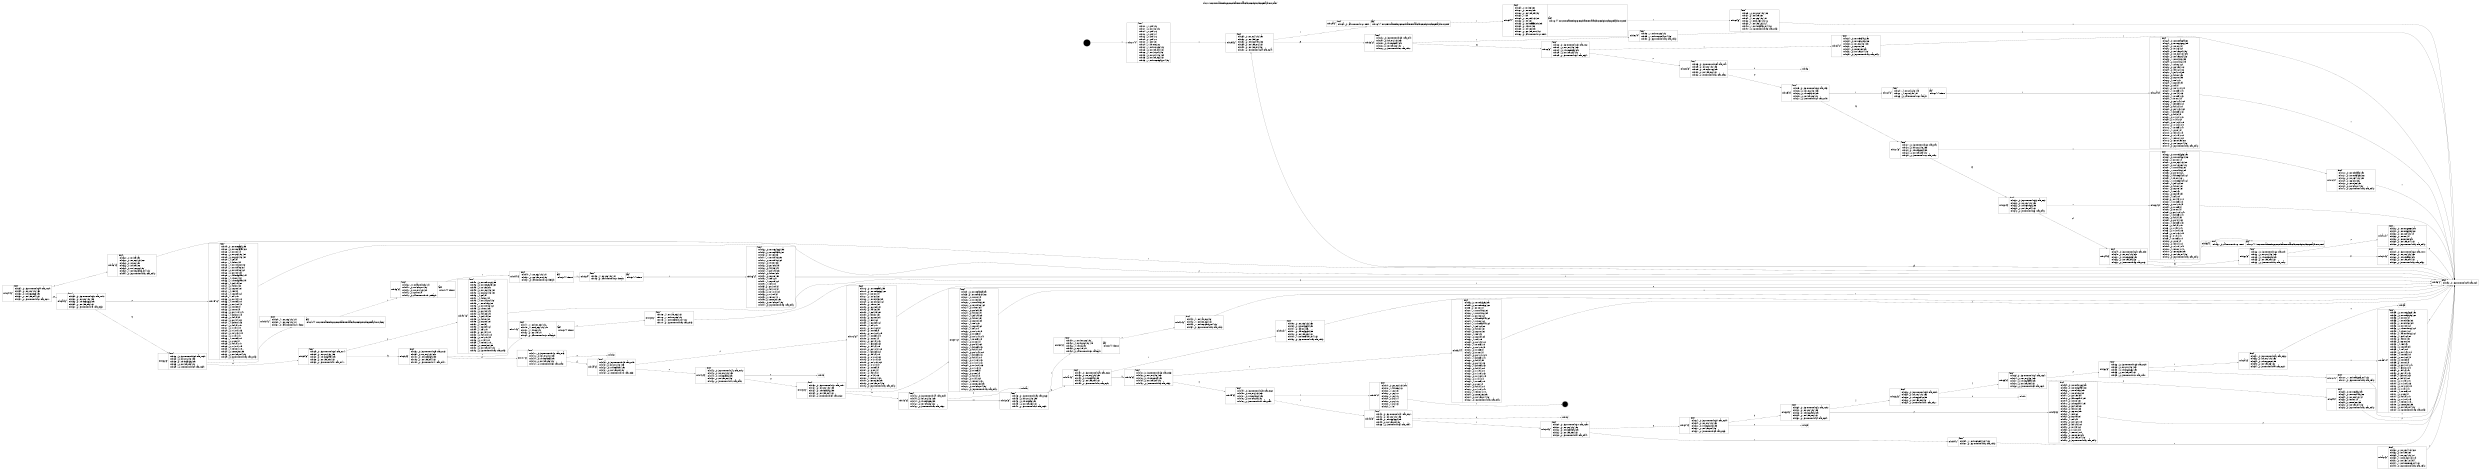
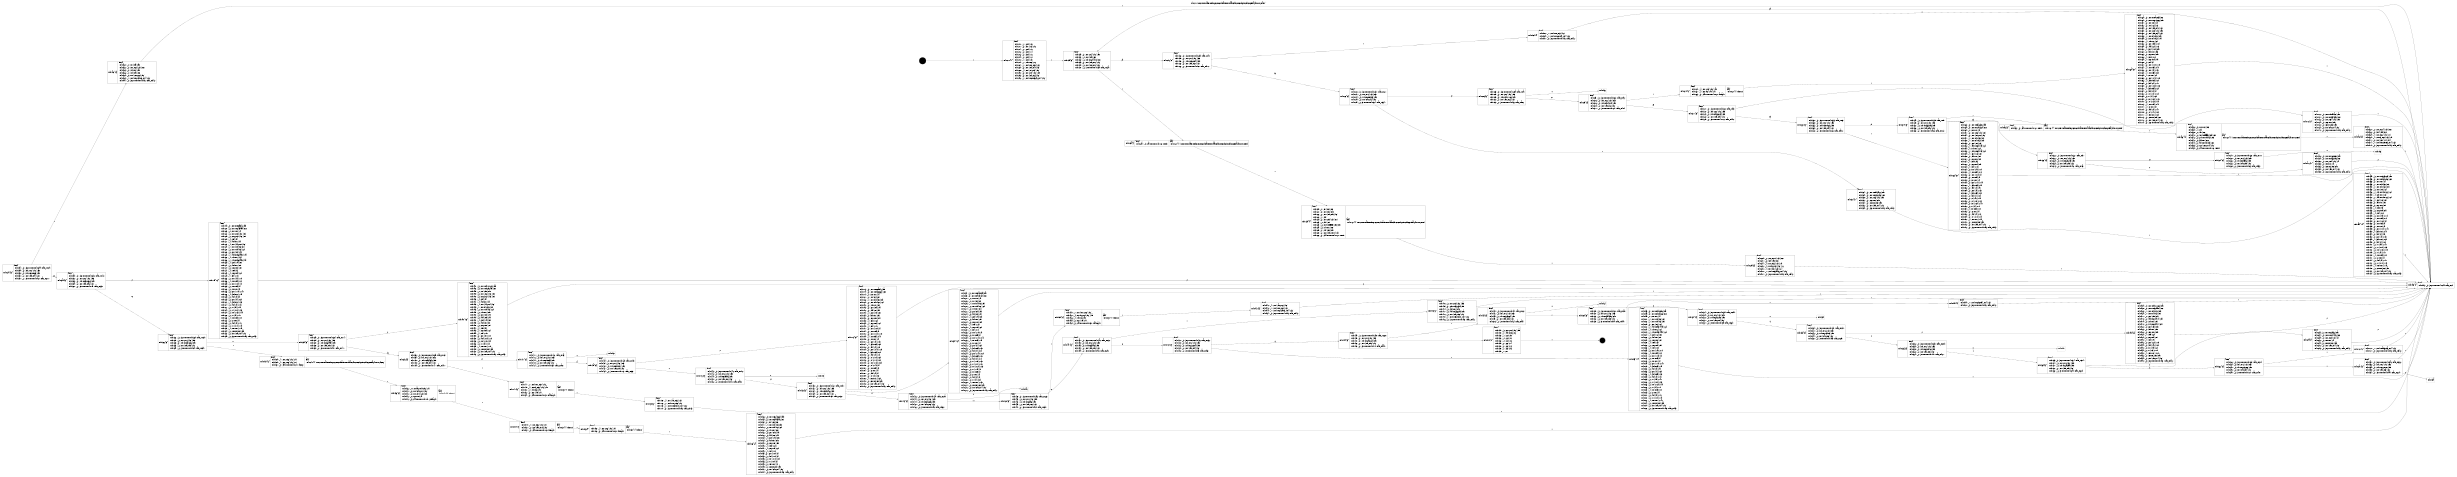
node "0x401a38 [40]": added
node "0x401bc5": added
edge "0x4015a1 [25]" -> "0x401a99 [144]": now "0x4015a1 [25]" -> "0x401db3 [5]"
